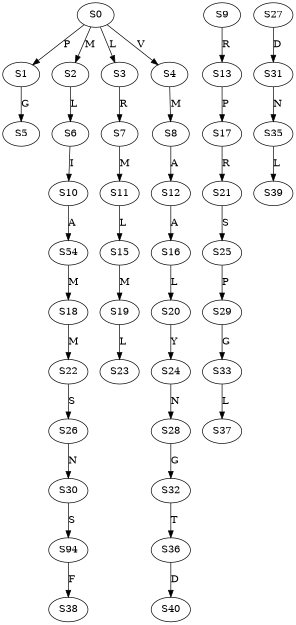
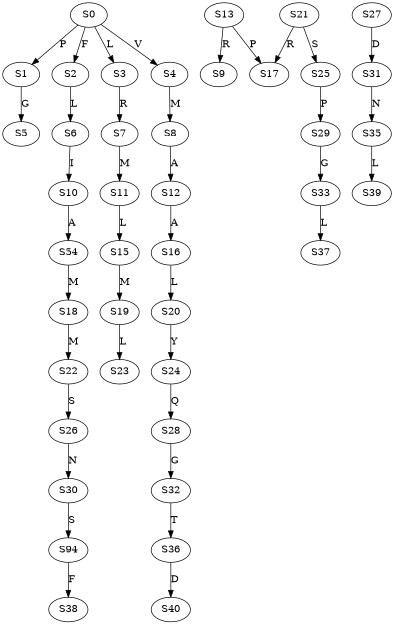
edge "S9" -> "S13": reversed
edge "S0" -> "S2": label "M" -> "F"
edge "S17" -> "S21": reversed
edge "S24" -> "S28": label "N" -> "Q"
